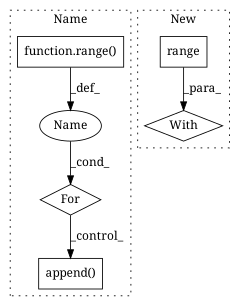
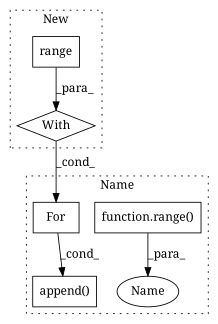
edge "function.range()" -> "Name": label "_def_" -> "_para_"
edge "Name" -> "For": now "With" -> "For"
node "For": shape diamond -> box
edge "For" -> "append()": label "_control_" -> "_cond_"
